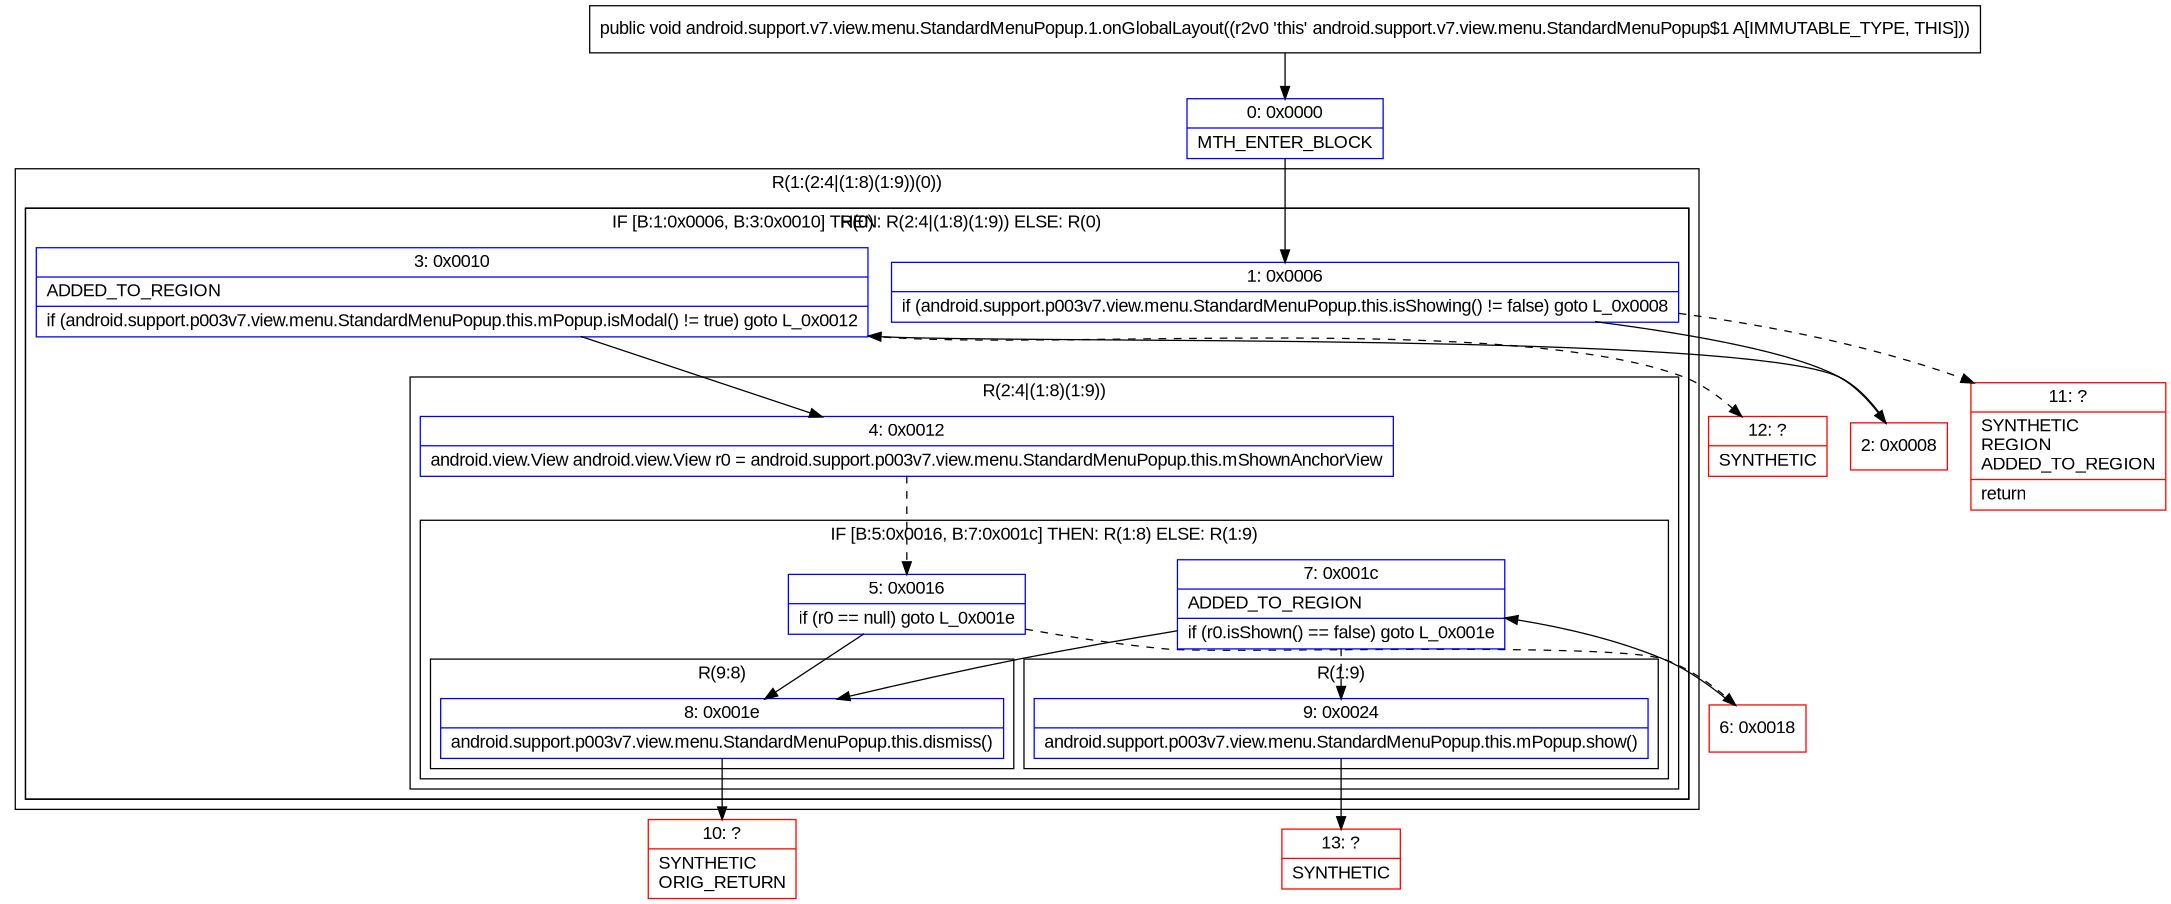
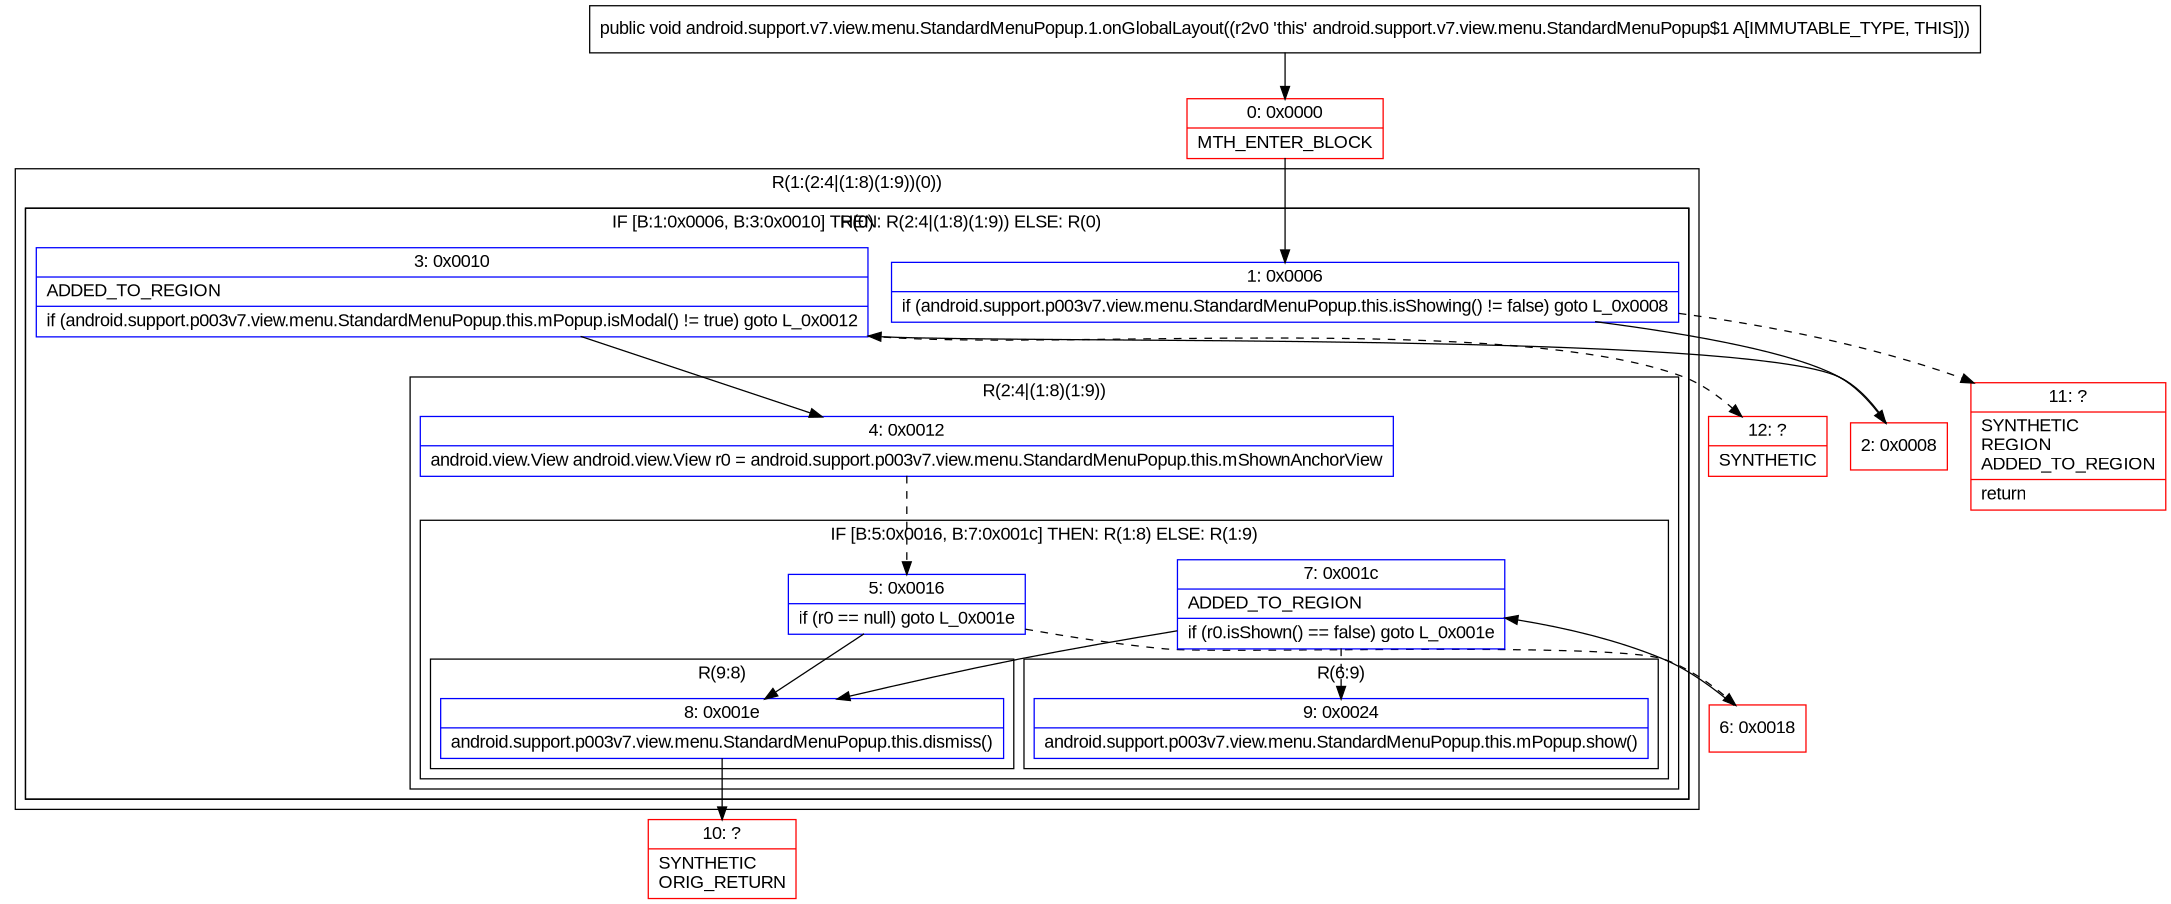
node "0: 0x0000": color blue -> red
cluster "R(1:9)": label "R(1:9)" -> "R(6:9)"
node "13: ?": removed
